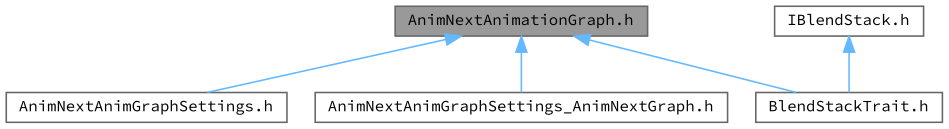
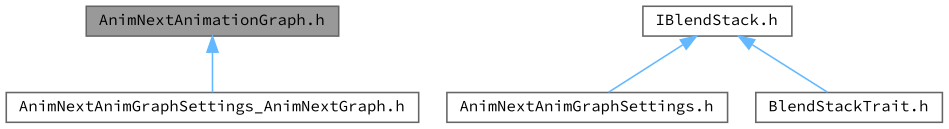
edge "AnimNextAnimGraphSettings.h" -> "AnimNextAnimationGraph.h": now "AnimNextAnimGraphSettings.h" -> "IBlendStack.h"
edge "BlendStackTrait.h" -> "AnimNextAnimationGraph.h": removed
